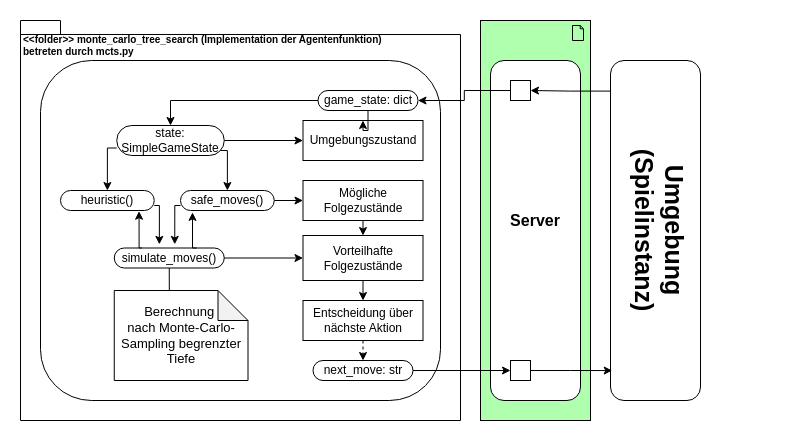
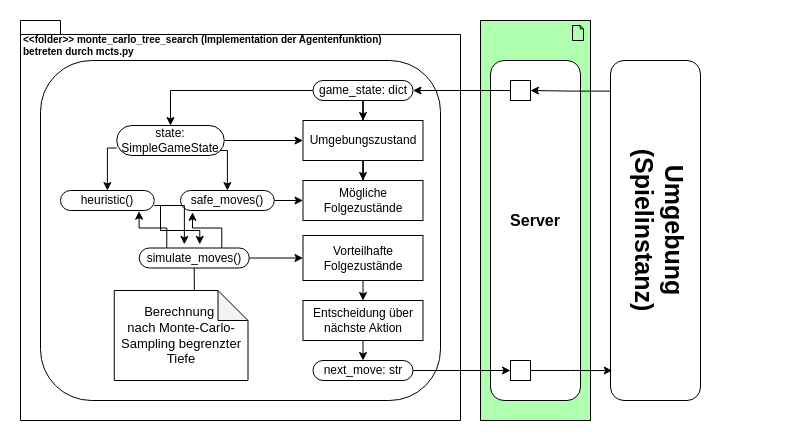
node "game_state: dict": moved (368, 101) -> (363, 91)
edge "Umgebungszustand" -> "Mögliche Folgezustände": added
edge "Mögliche Folgezustände" -> "Vorteilhafte Folgezustände": removed
node "simulate_moves()": moved (169, 258) -> (194, 258)
edge "Entscheidung über nächste Aktion" -> "next_move: str": style dashed -> solid
